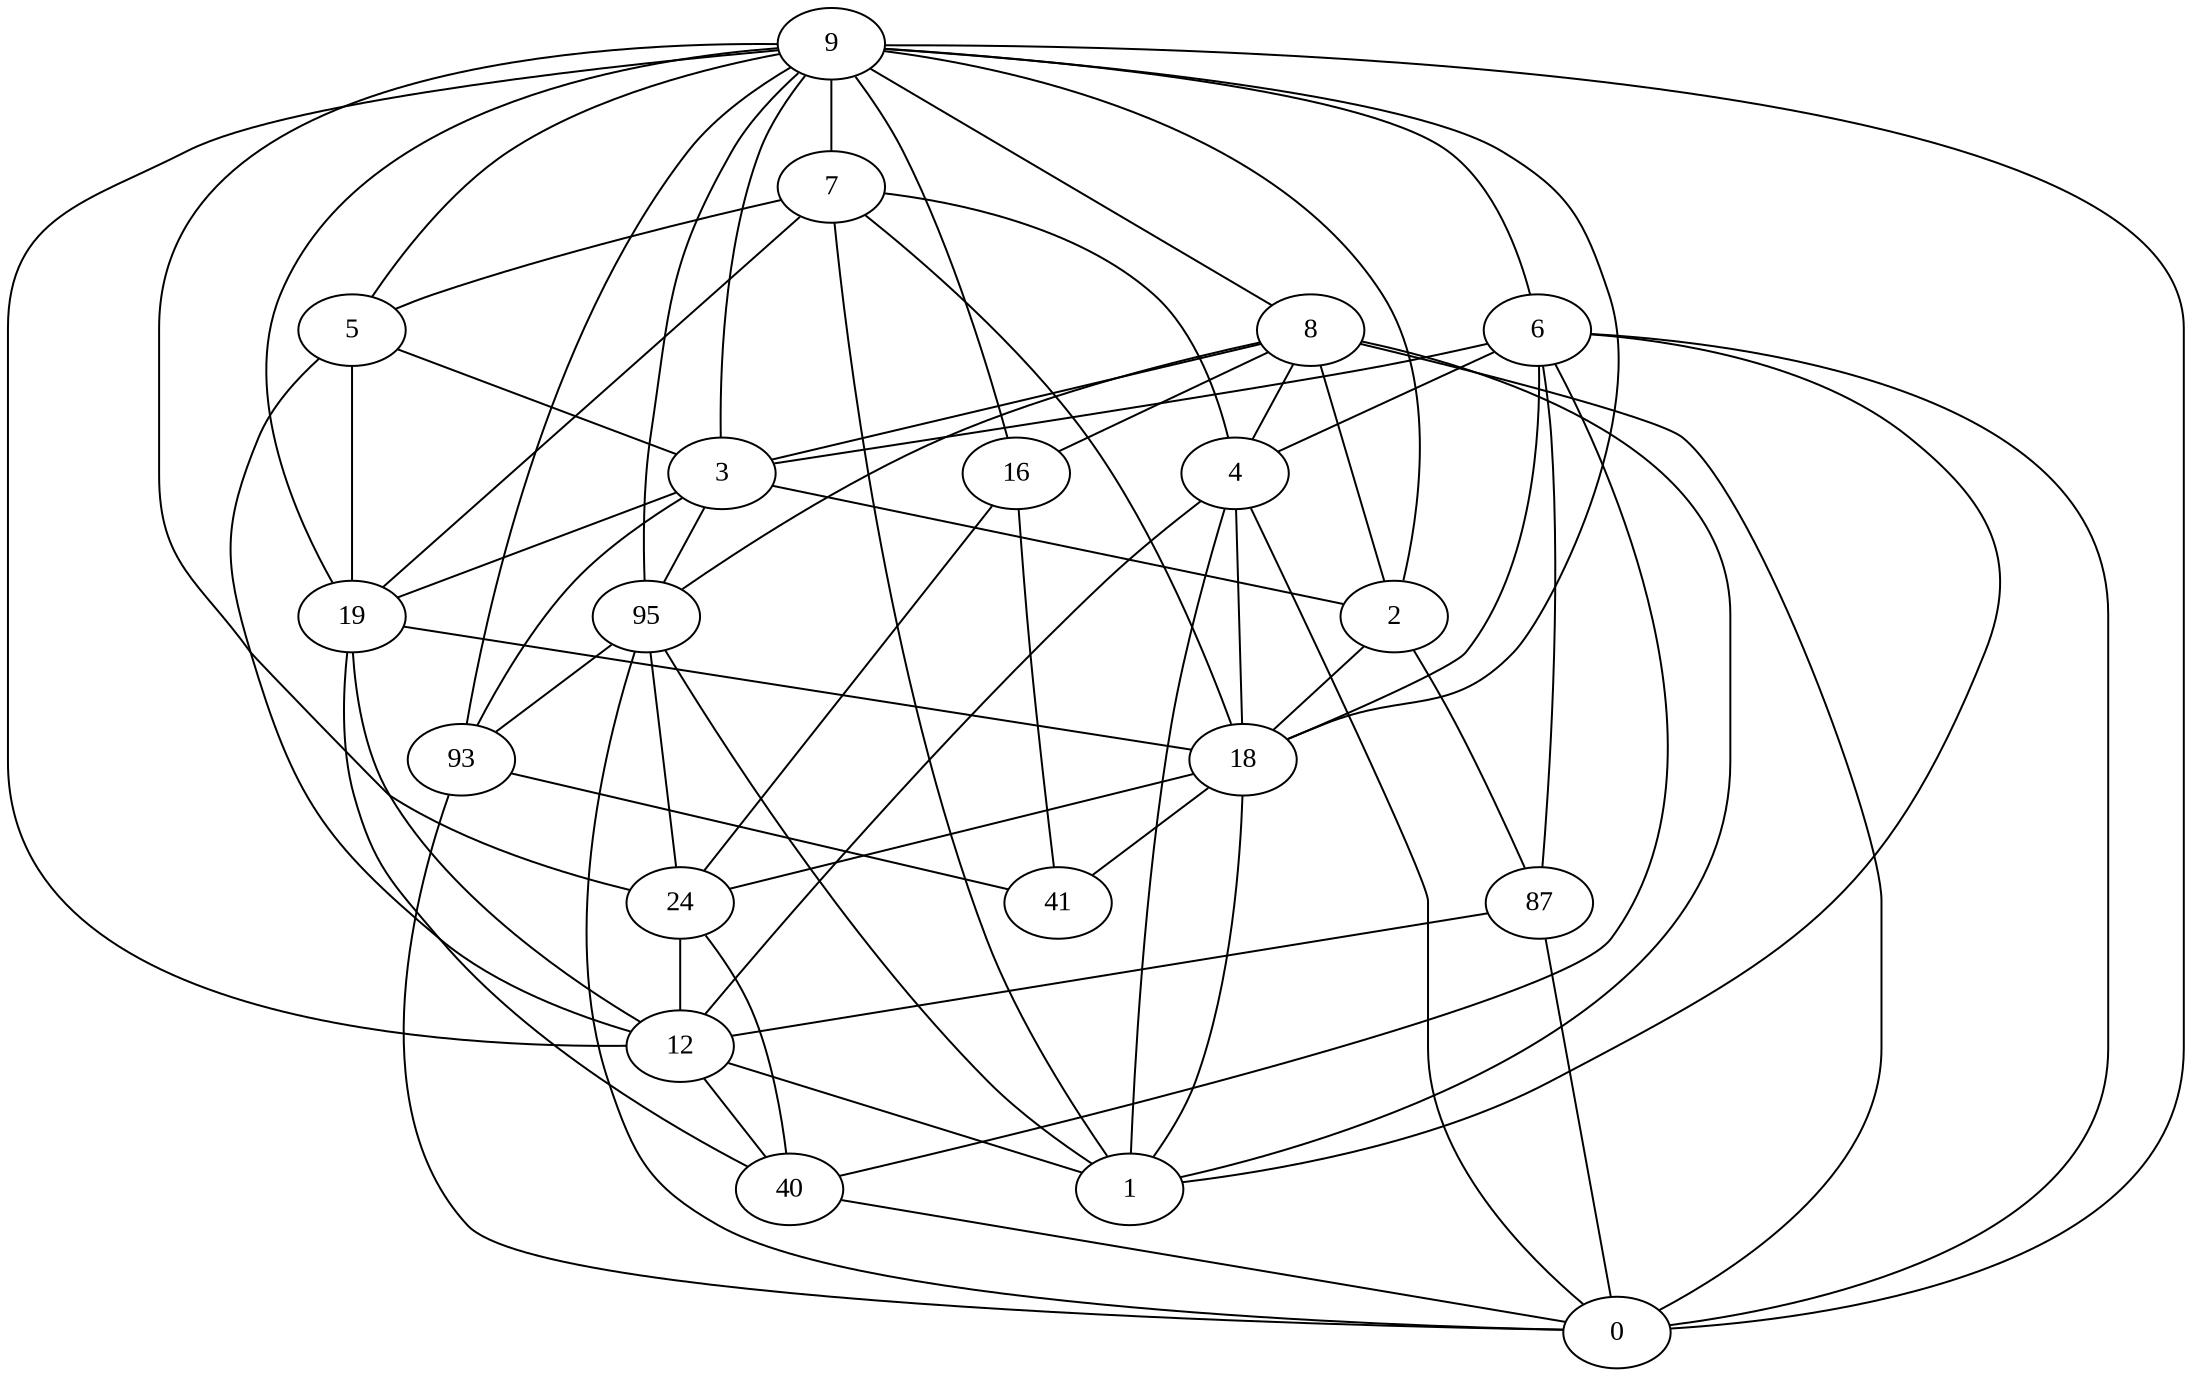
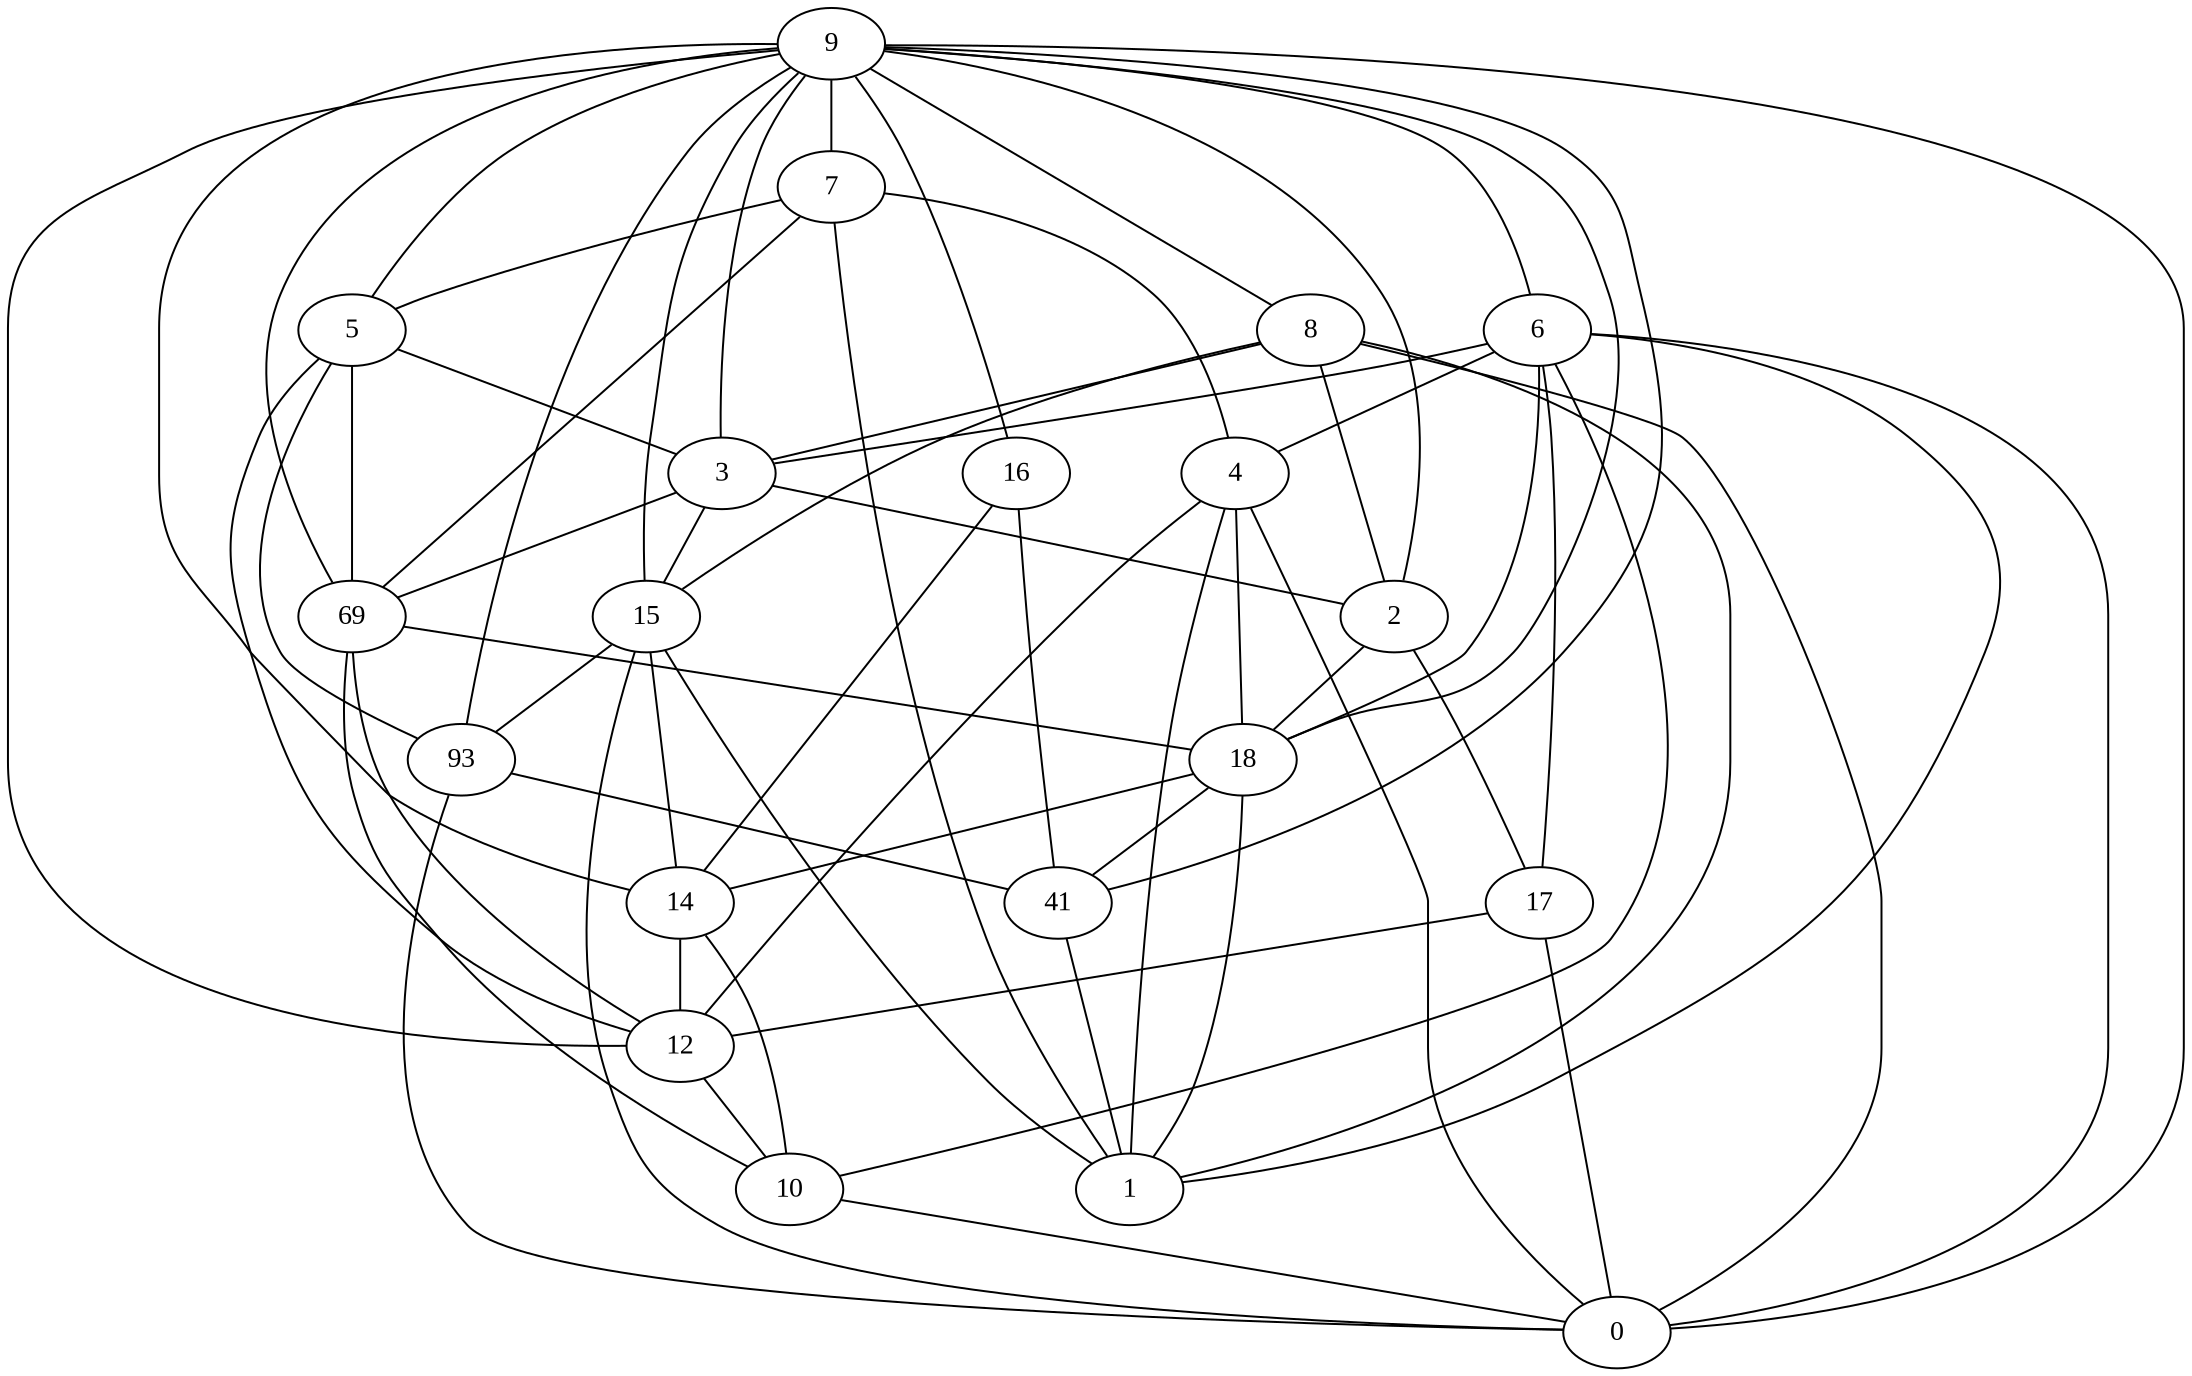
edge "9" -- "41": added
edge "8" -- "4": removed
edge "8" -- "16": removed
edge "7" -- "18": removed
edge "3" -- "93": now "5" -- "93"
node "19": label "19" -> "69"
node "95": label "95" -> "15"
node "24": label "24" -> "14"
node "87": label "87" -> "17"
edge "12" -- "1": now "41" -- "1"
node "40": label "40" -> "10"
